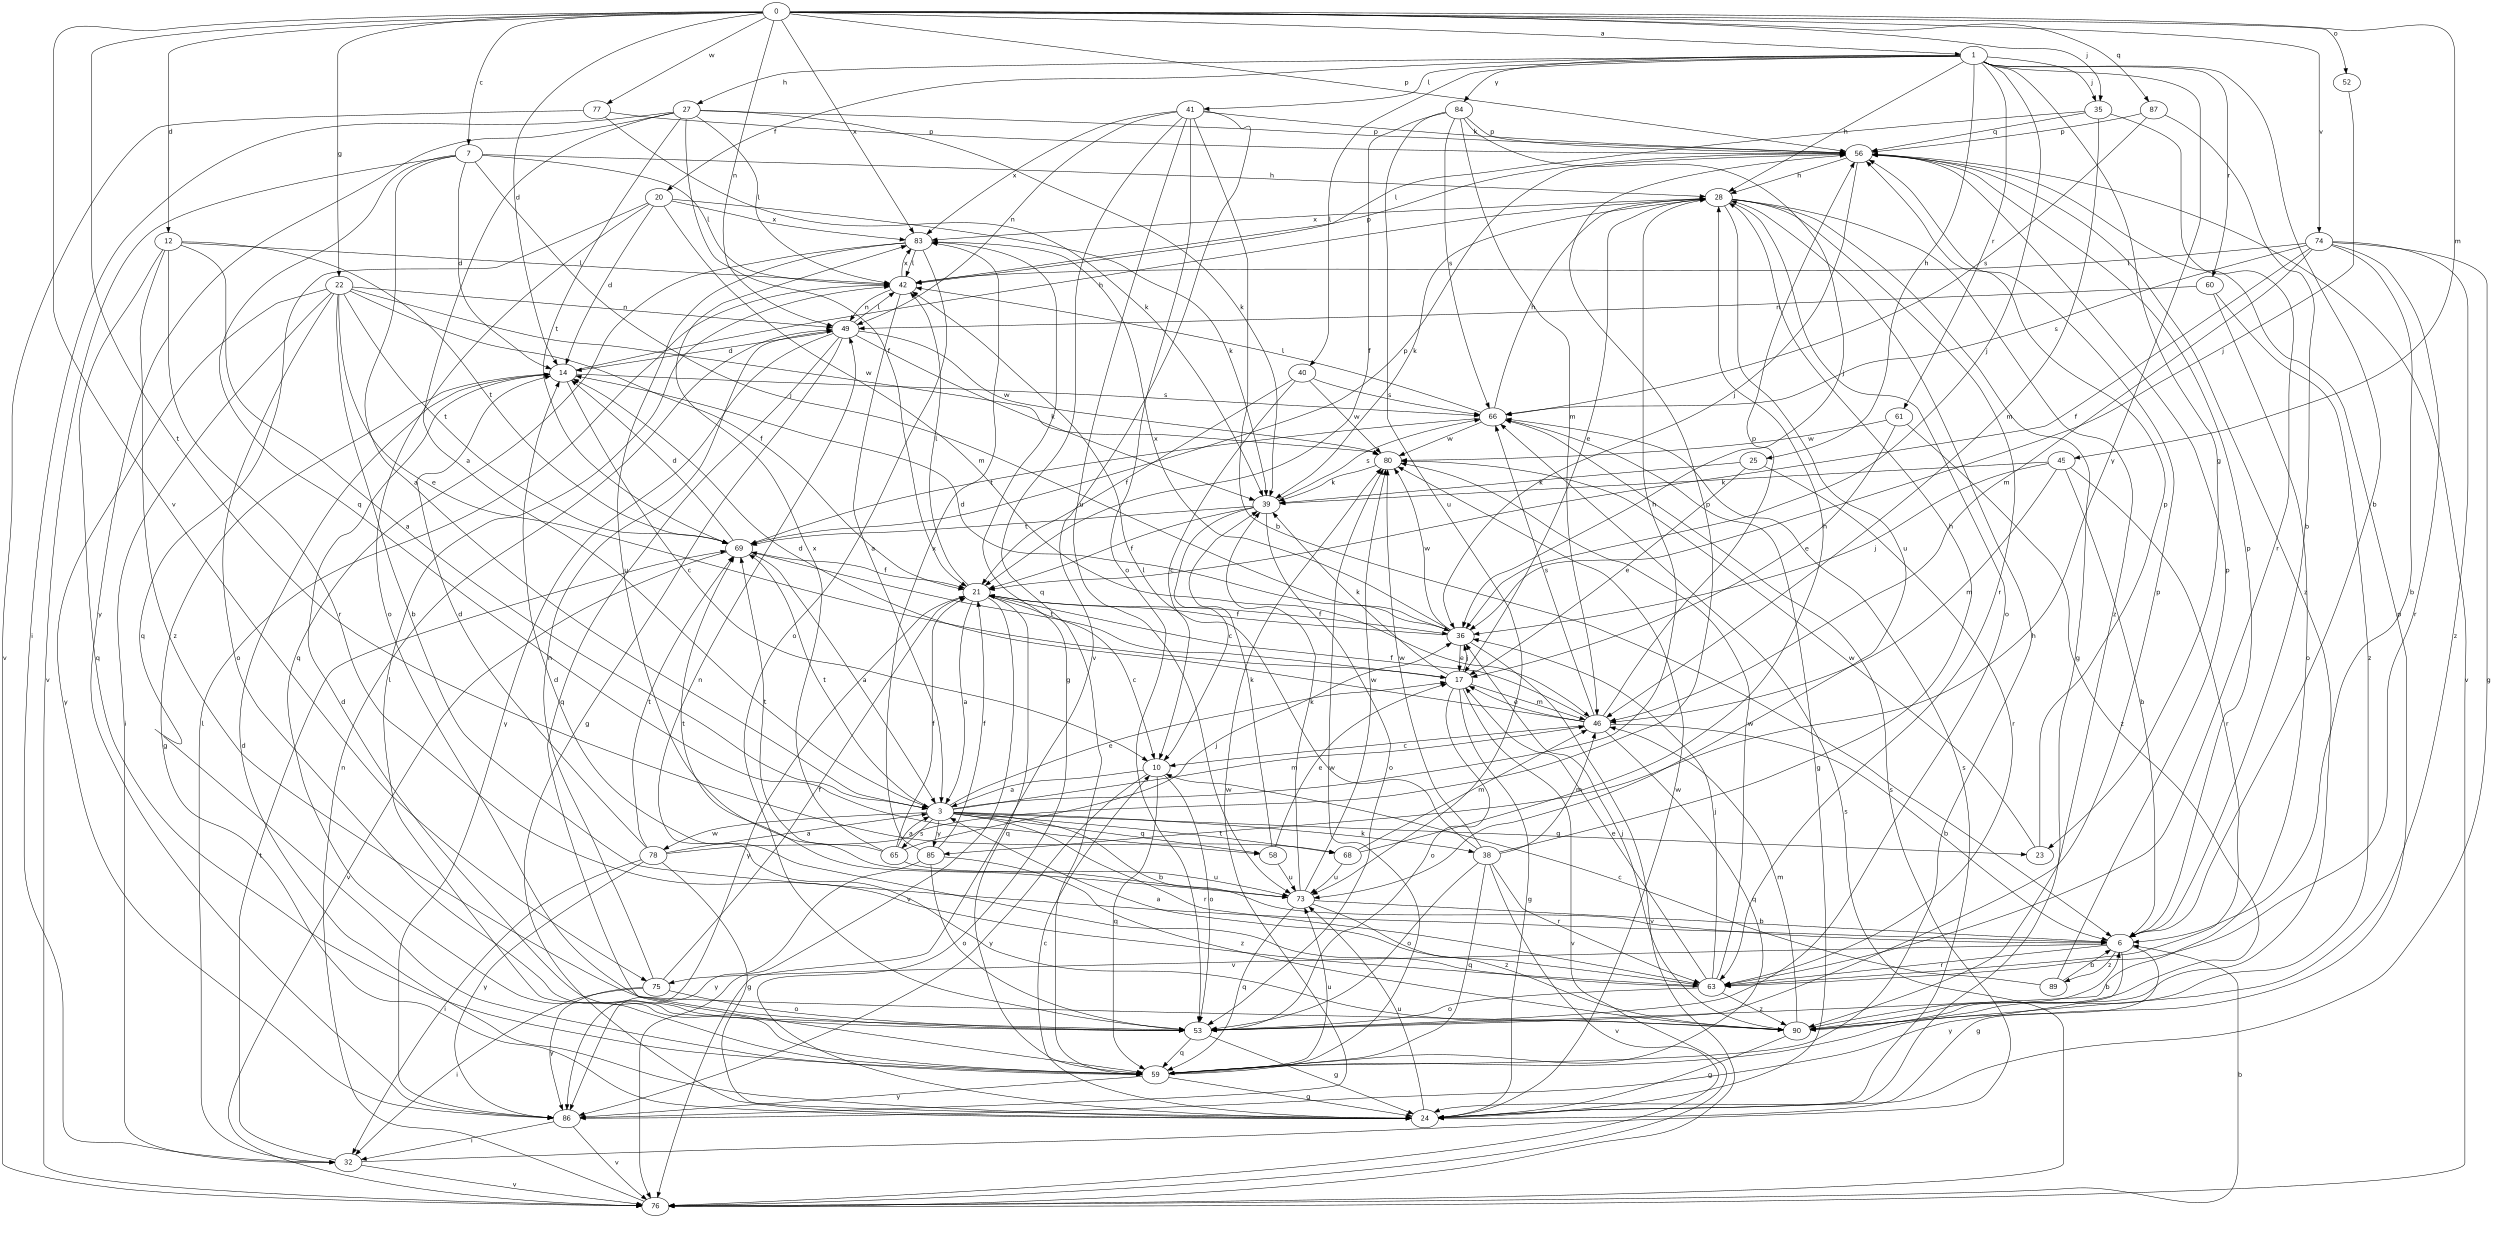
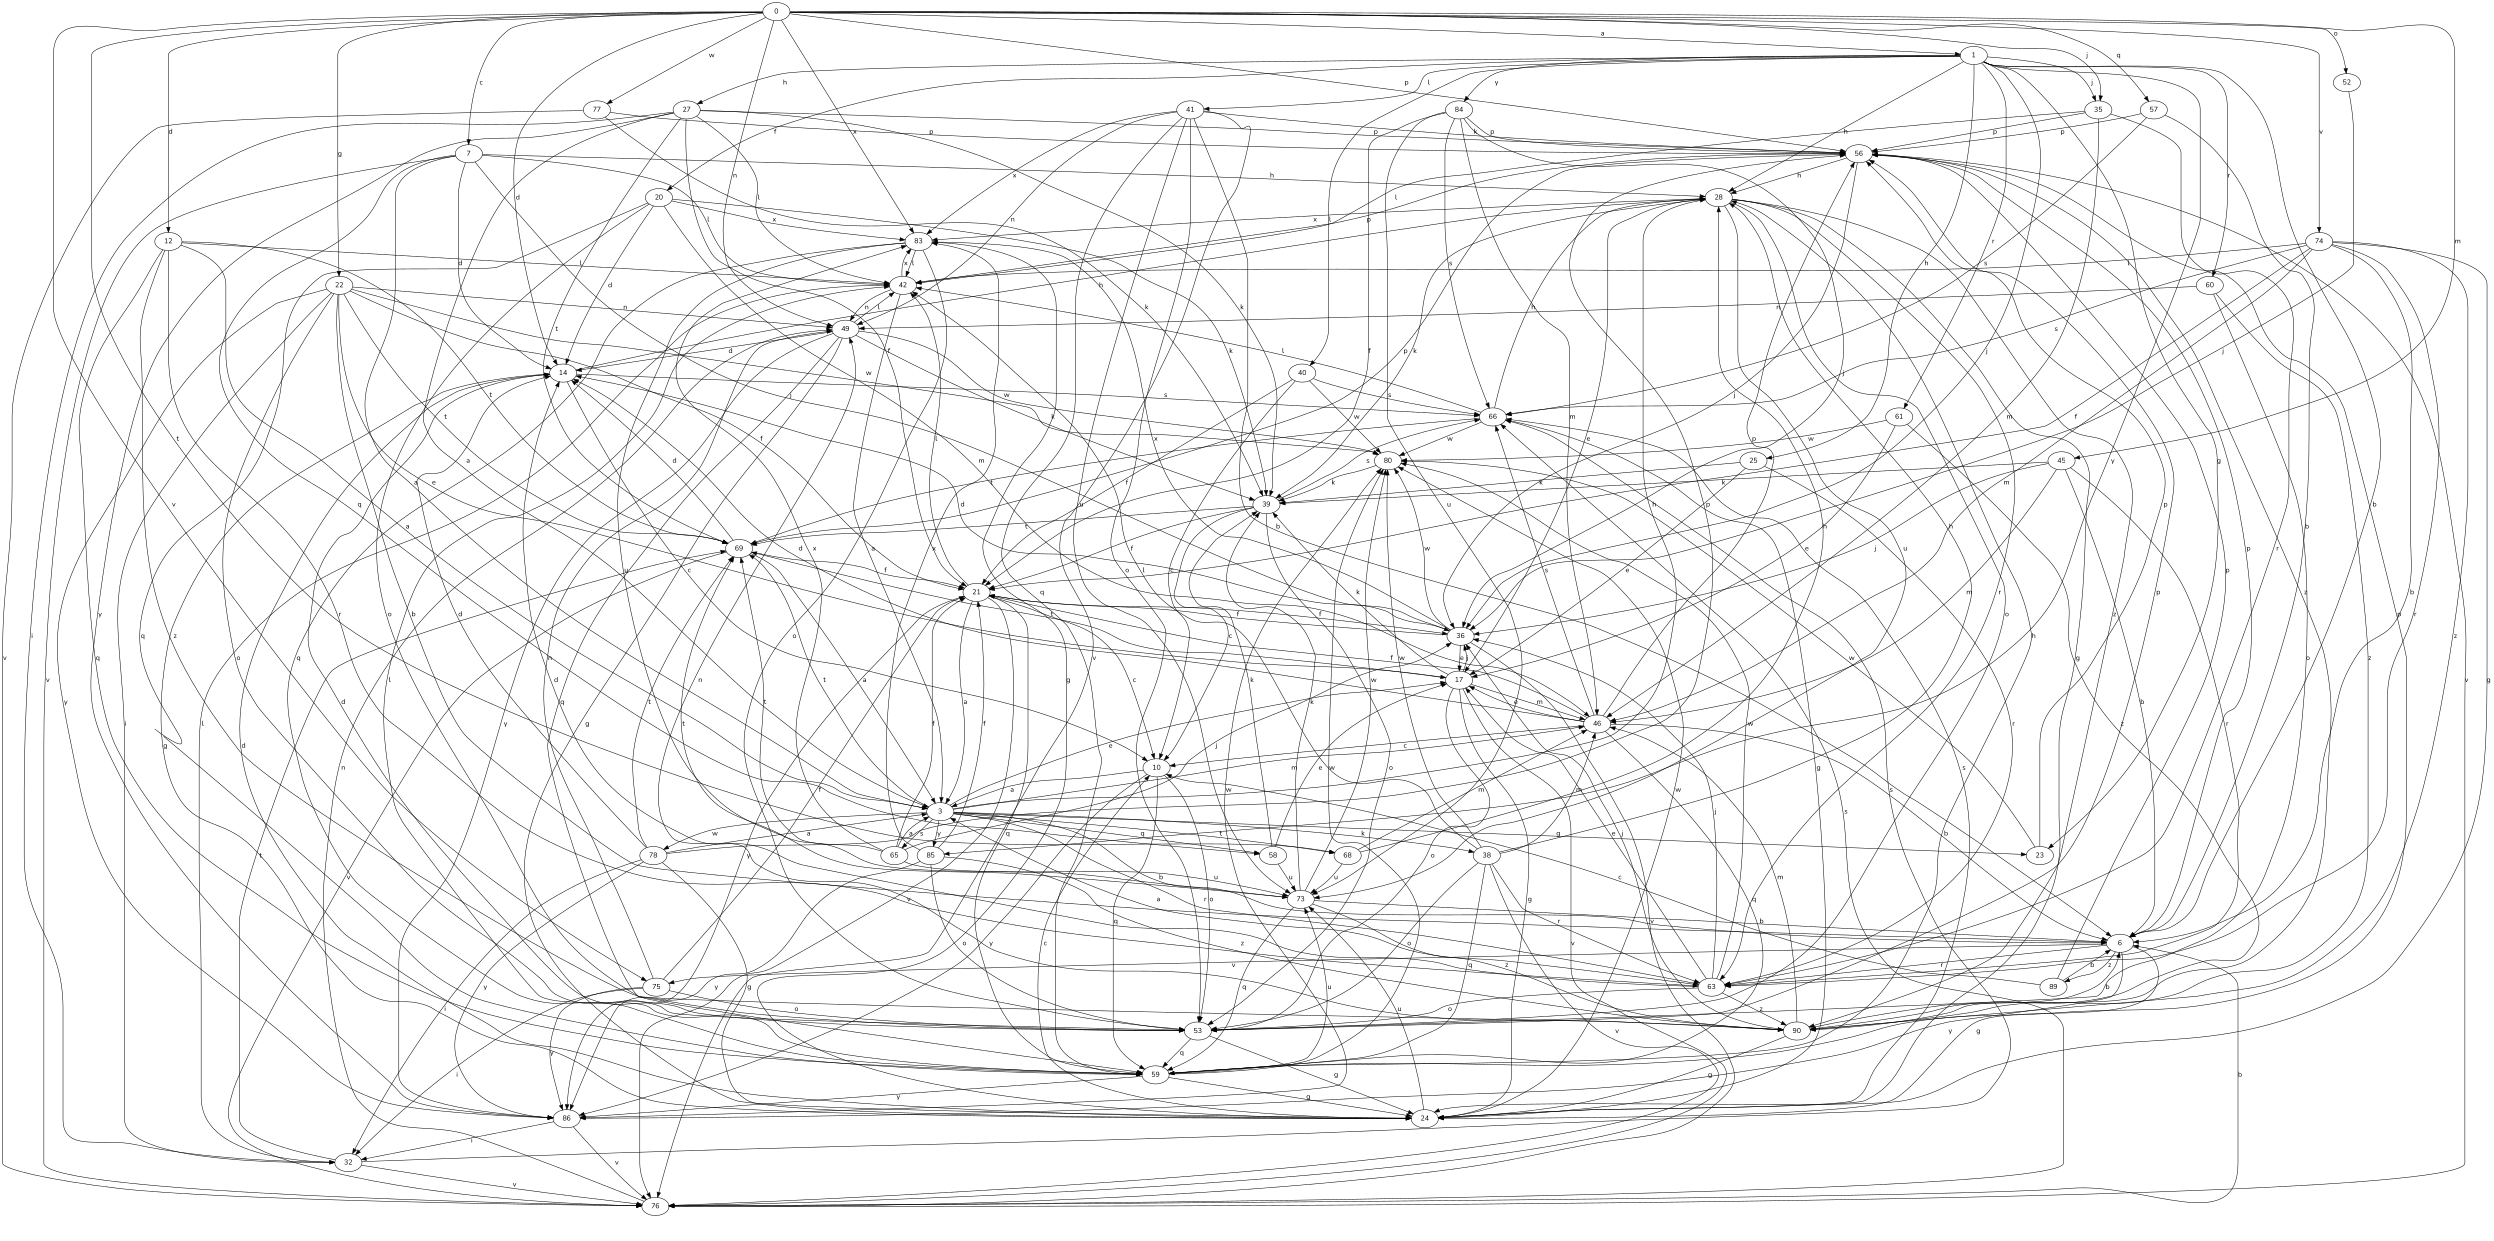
node "87": label "87" -> "57"
edge "35" -> "56": label "q" -> "p"
